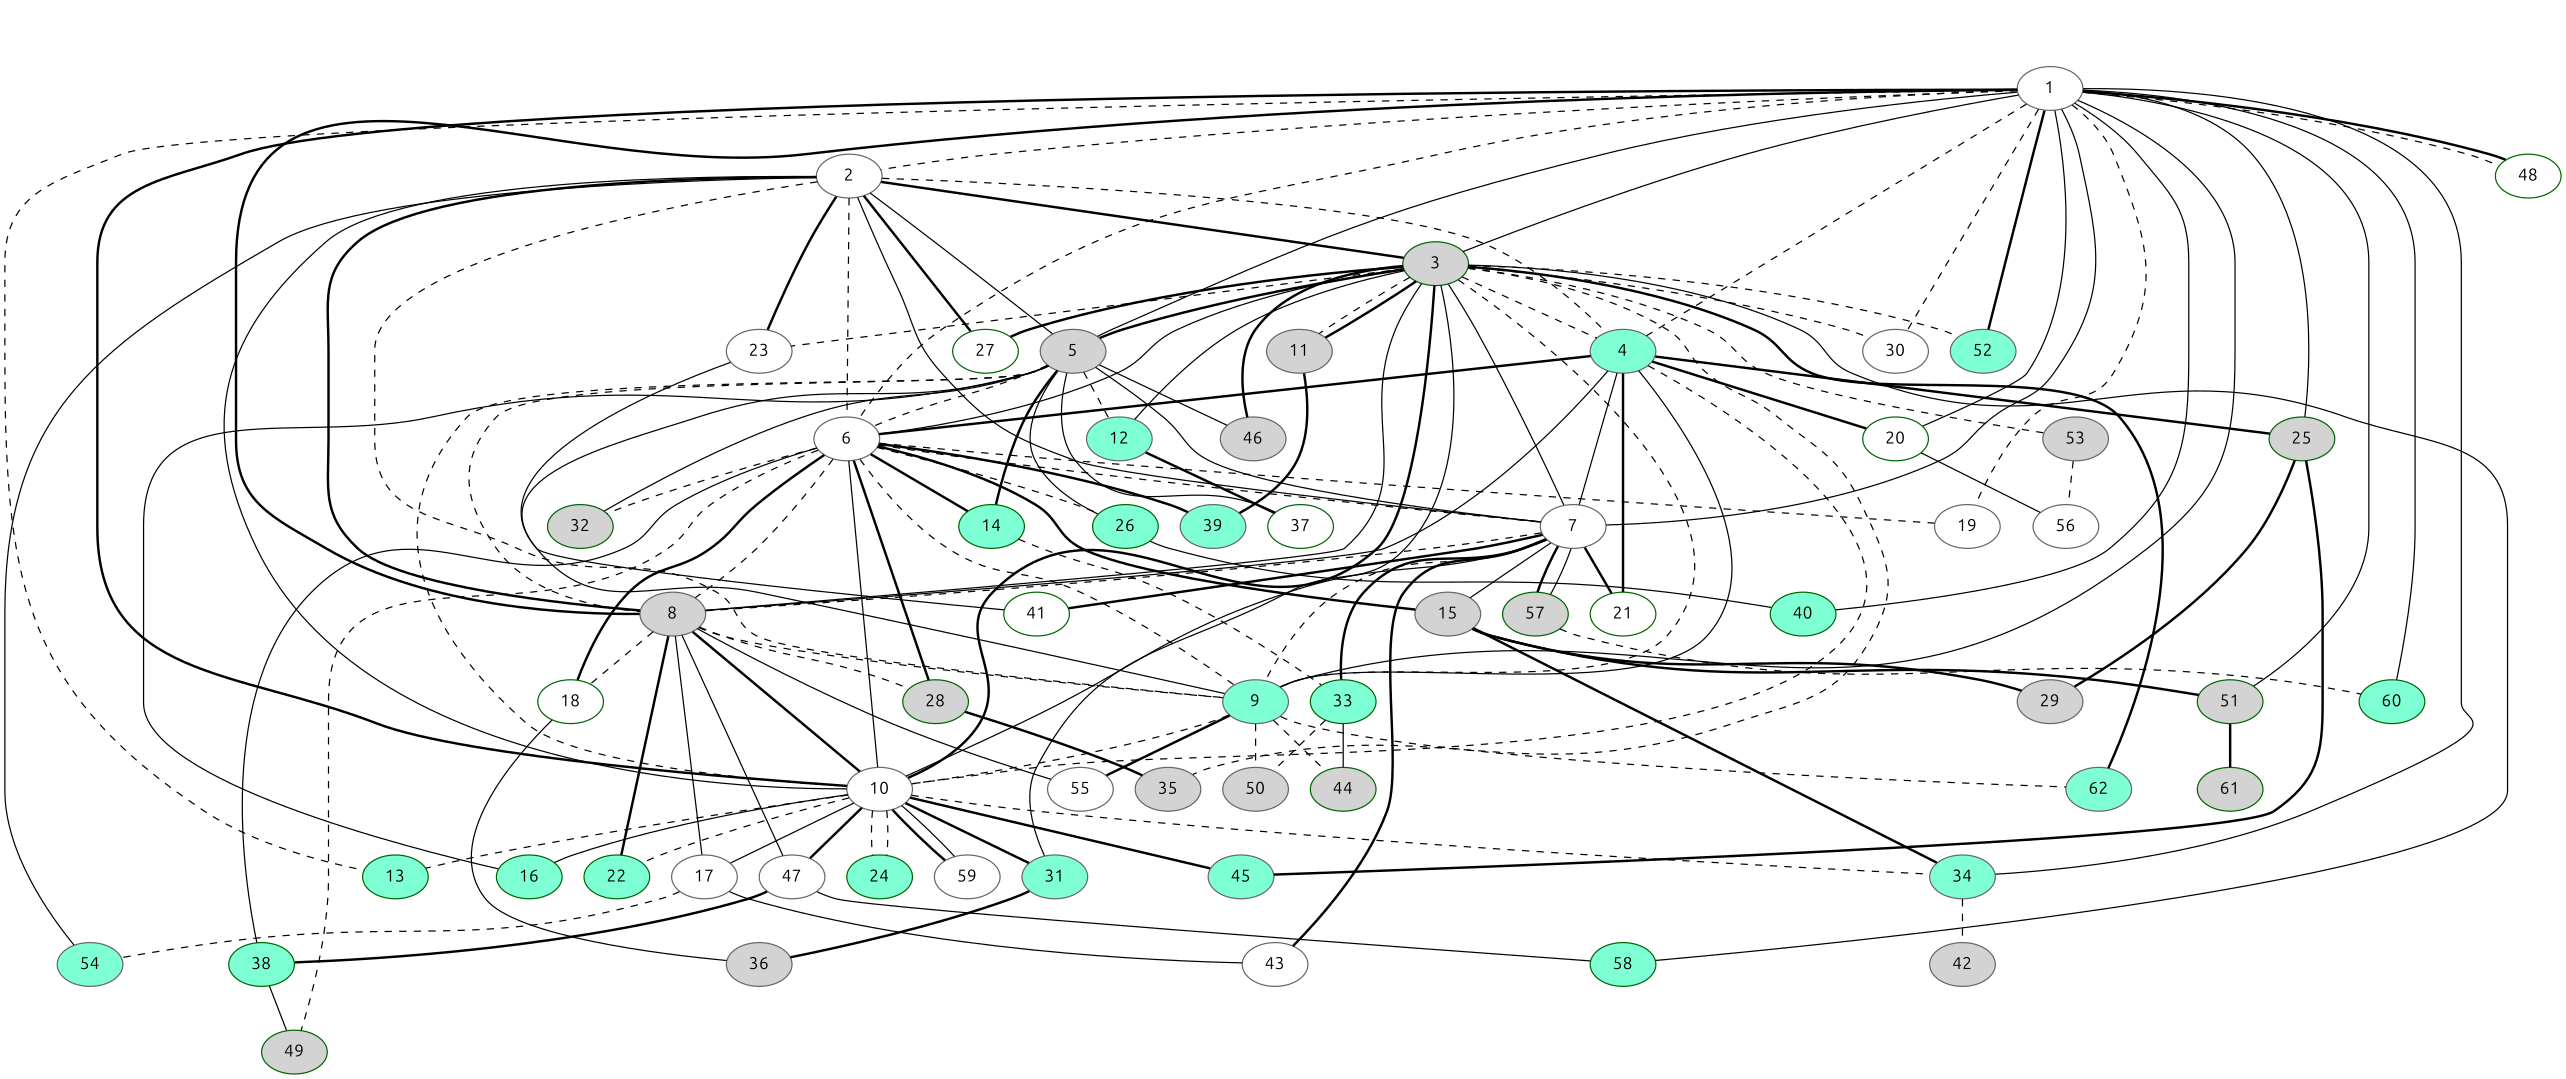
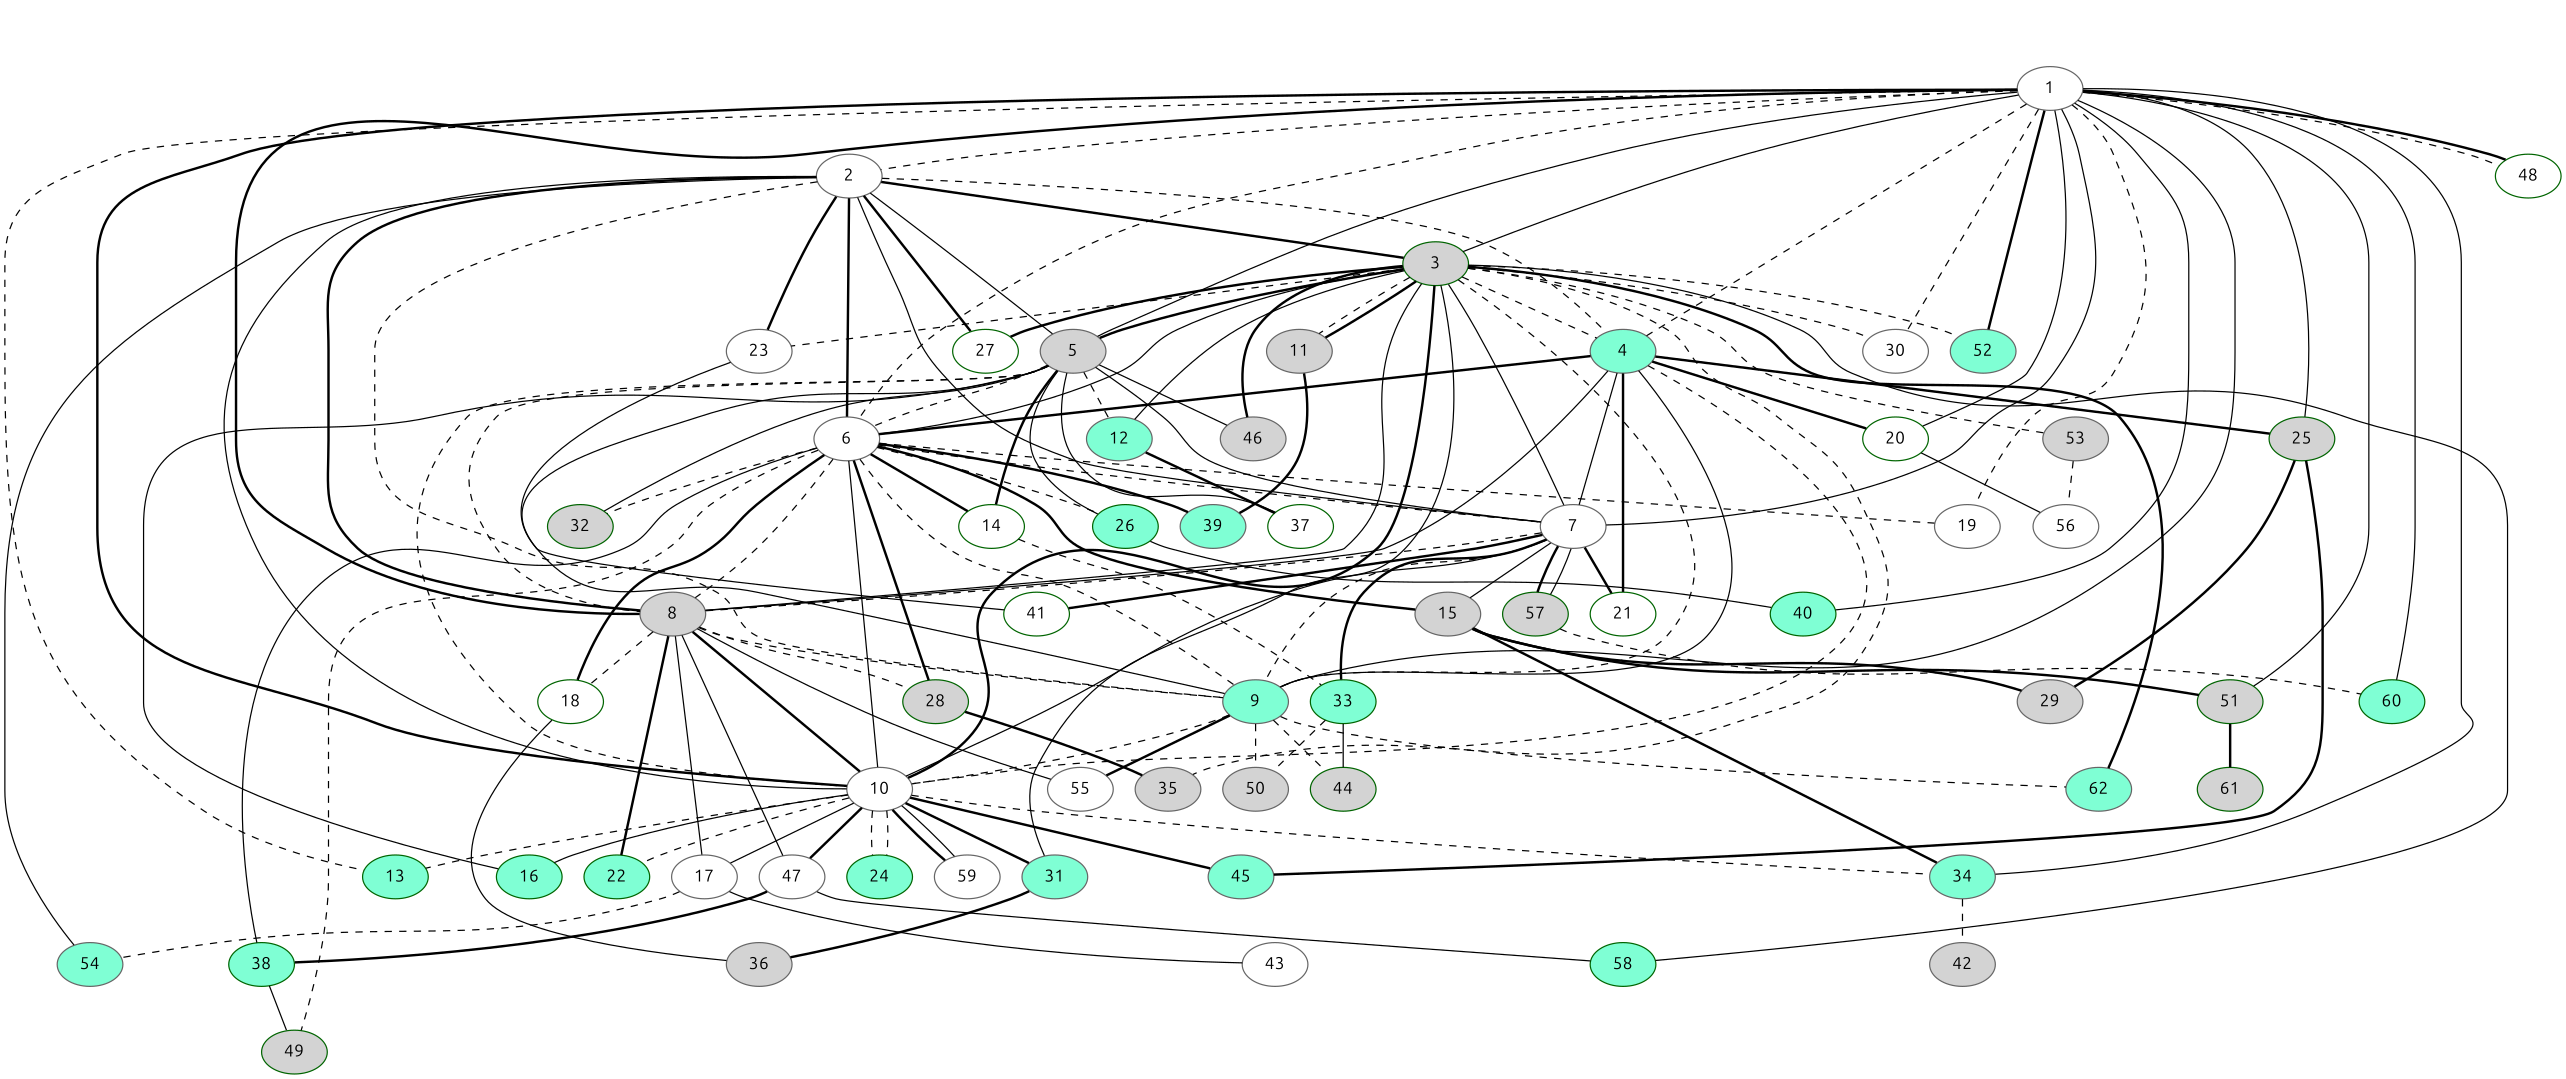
edge "2" -- "6": style dashed -> bold
node "14": fillcolor aquamarine -> white
edge "7" -- "43": removed
